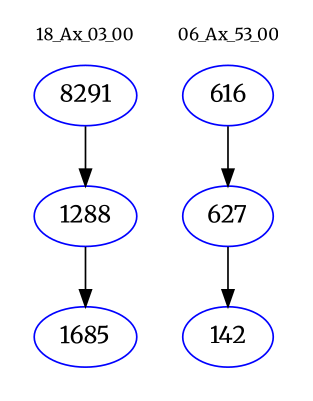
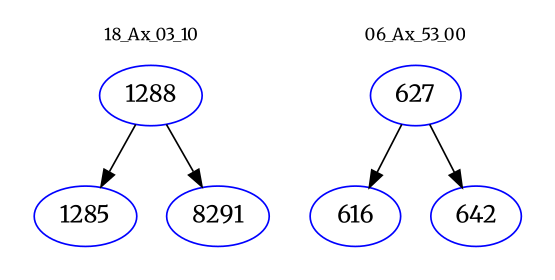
cluster "18_Ax_03_00": label "18_Ax_03_00" -> "18_Ax_03_10"
edge "8291" -> "1288": reversed
edge "616" -> "627": reversed
node "1685": label "1685" -> "1285"
node "142": label "142" -> "642"
